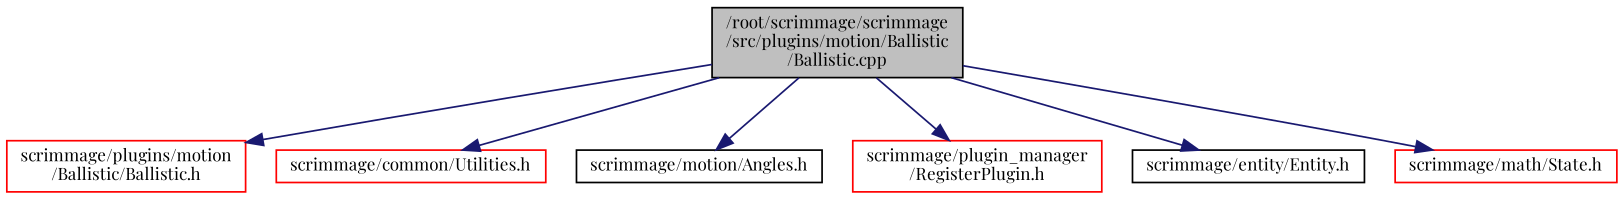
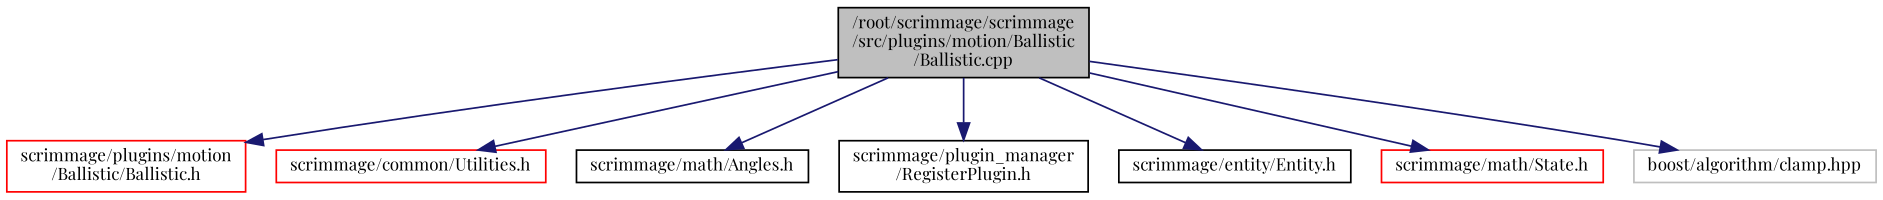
node "scrimmage/motion/Angles.h": label "scrimmage/motion/Angles.h" -> "scrimmage/math/Angles.h"
node "scrimmage/plugin_manager /RegisterPlugin.h": color red -> black
node "boost/algorithm/clamp.hpp": added
